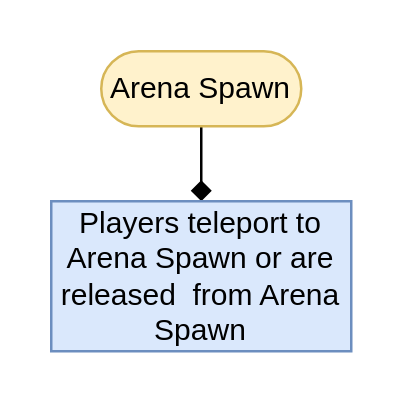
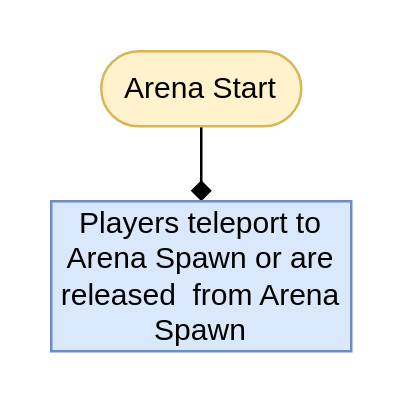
node "Arena Spawn": label "Arena Spawn" -> "Arena Start"
